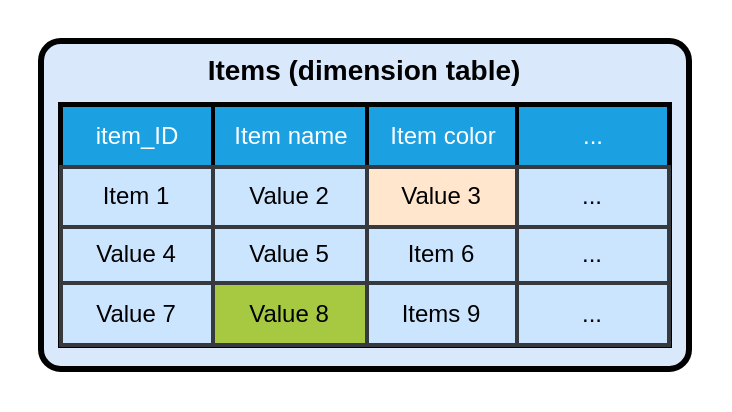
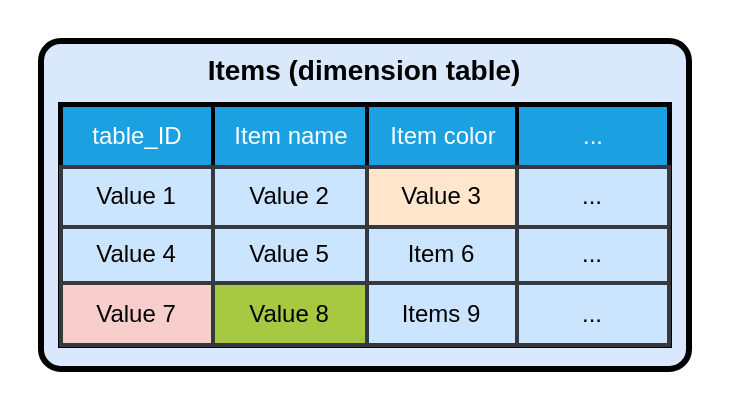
node "item_ID": label "item_ID" -> "table_ID"
node "Item 1": label "Item 1" -> "Value 1"
node "Value 7": fillcolor #cce5ff -> #f8cecc
